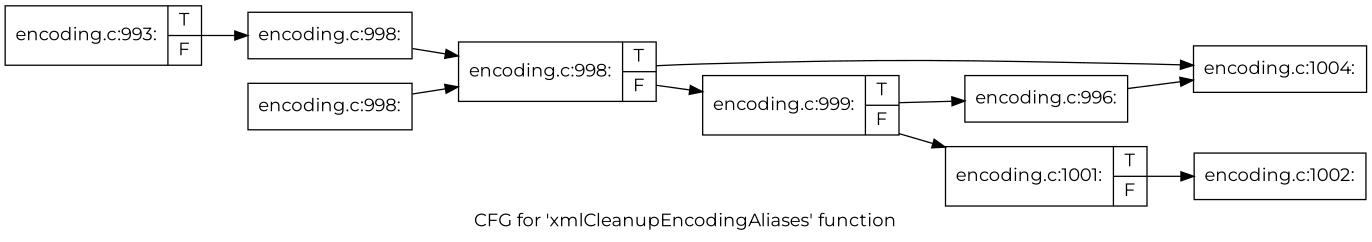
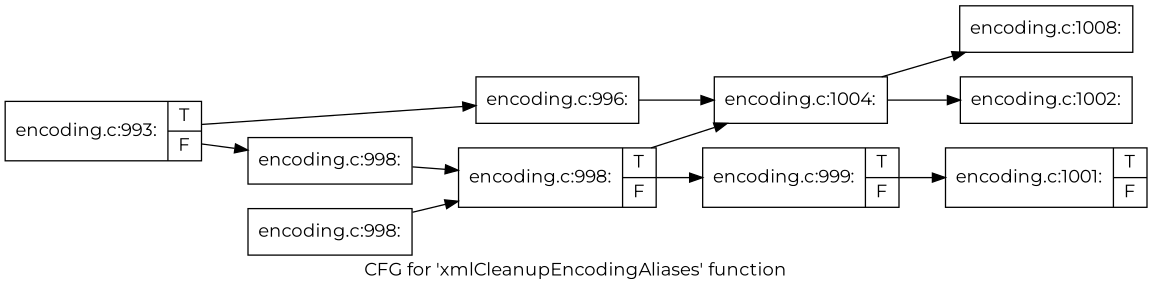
node "encoding.c:1008:": added
edge "encoding.c:999:" -> "encoding.c:996:": now "encoding.c:993:" -> "encoding.c:996:"
edge "encoding.c:1001:" -> "encoding.c:1002:": now "encoding.c:1004:" -> "encoding.c:1002:"
